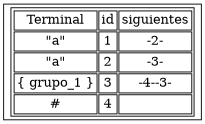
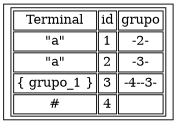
node "Terminal": text "siguientes" -> "grupo"
